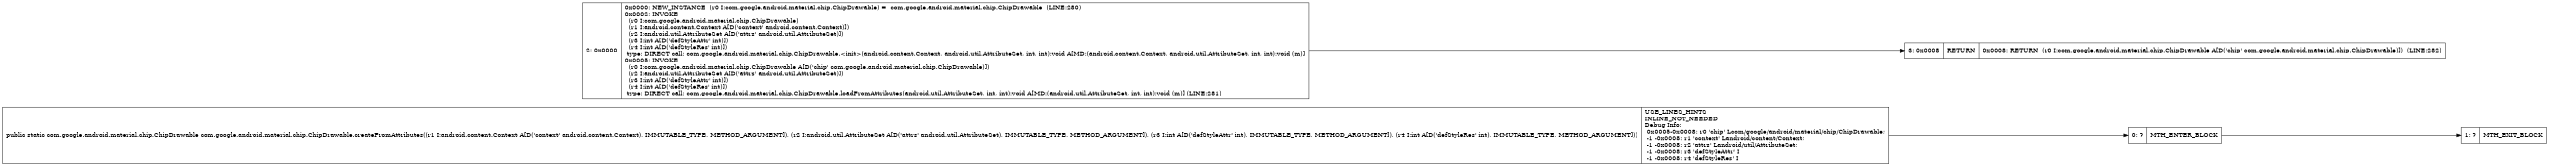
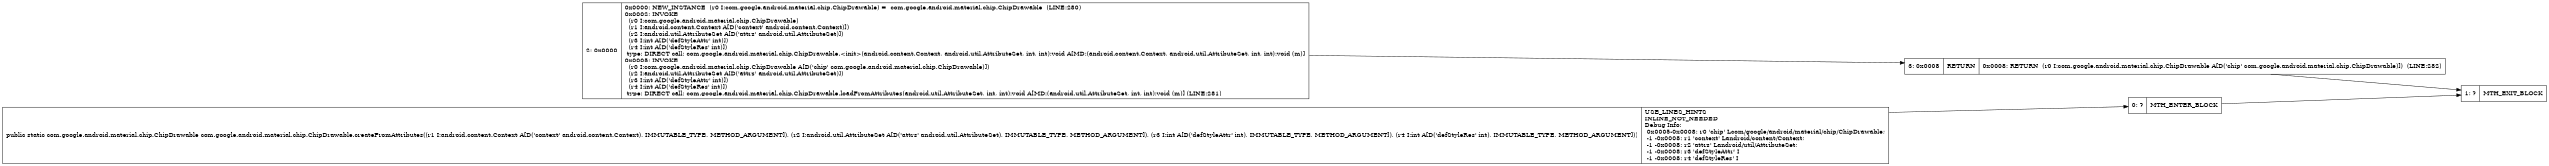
edge "3: 0x0008" -> "1: ?": added
